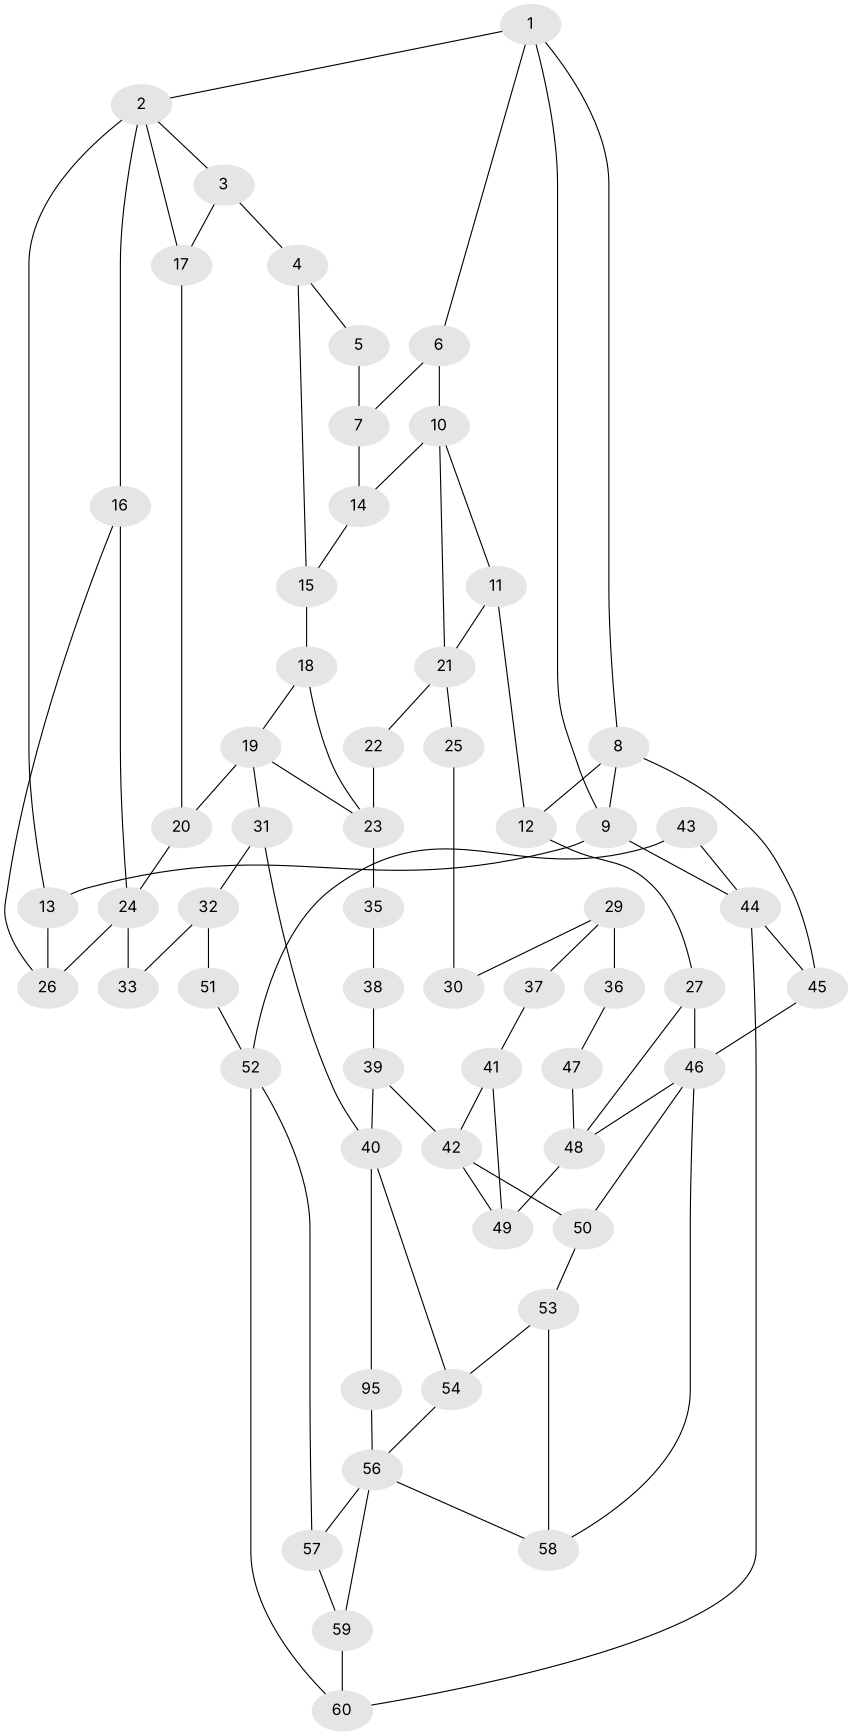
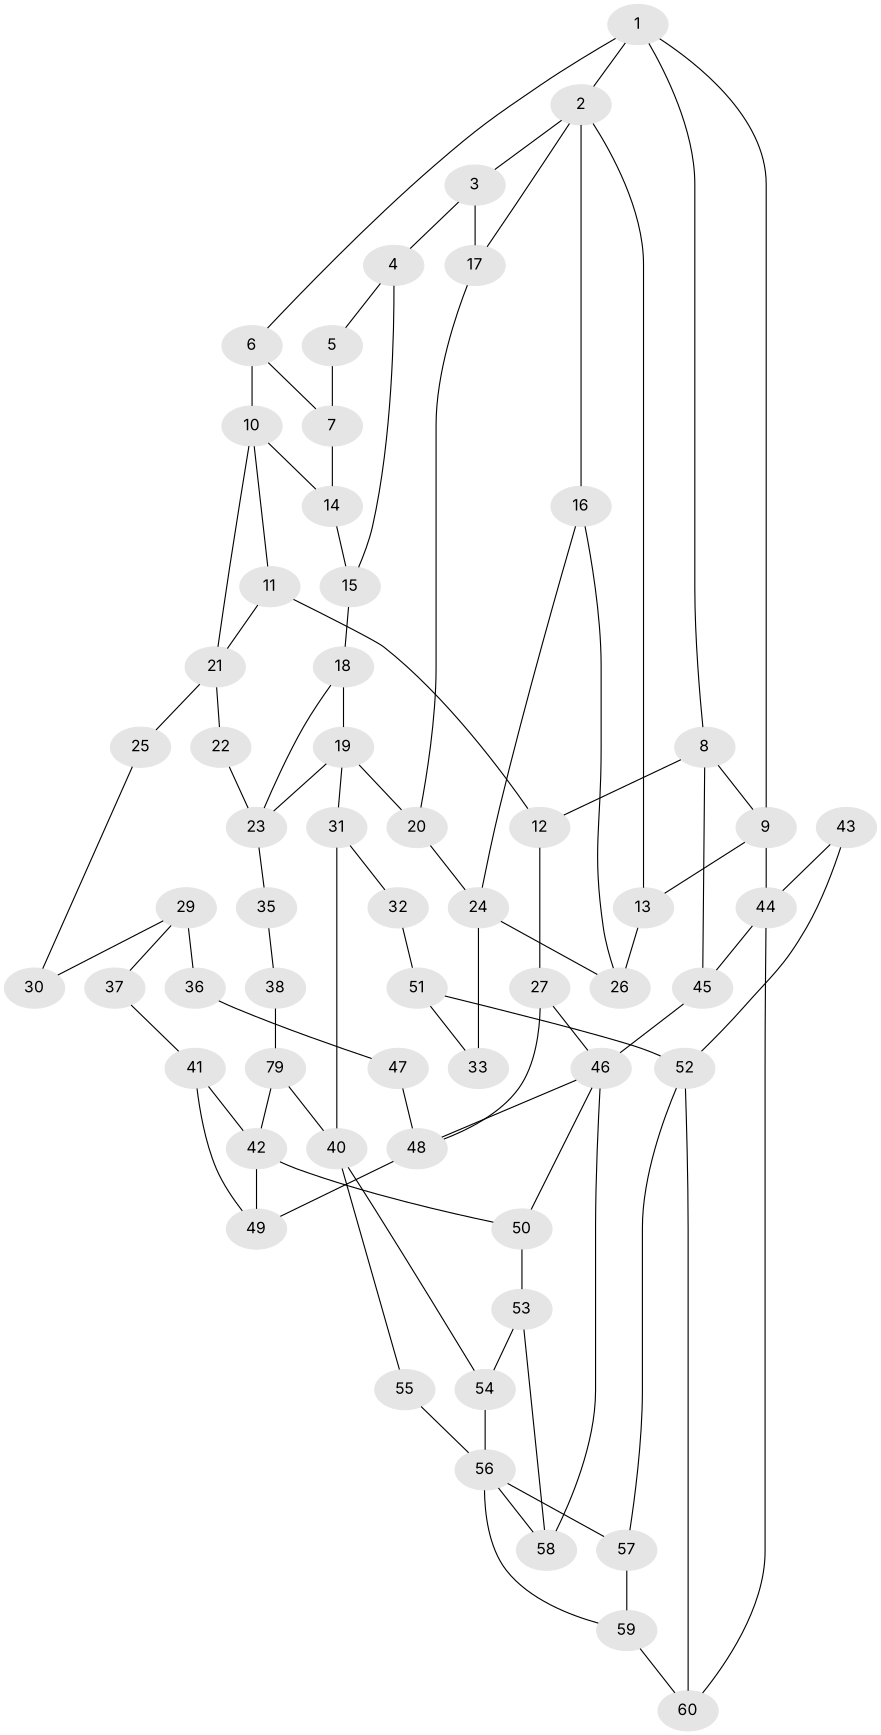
edge "32" -- "33": now "51" -- "33"
node "39": label "39" -> "79"
node "95": label "95" -> "55"
